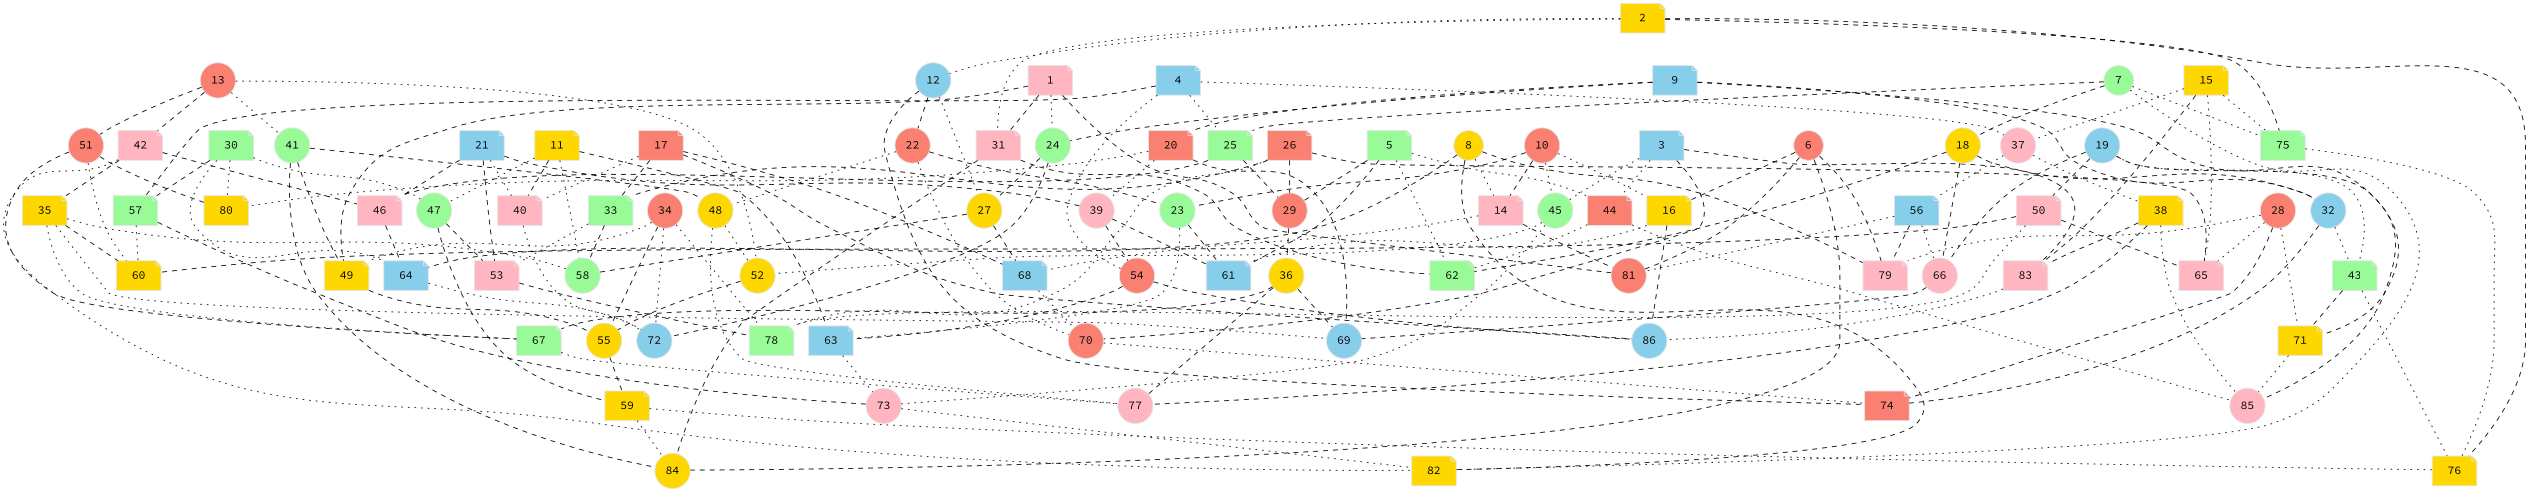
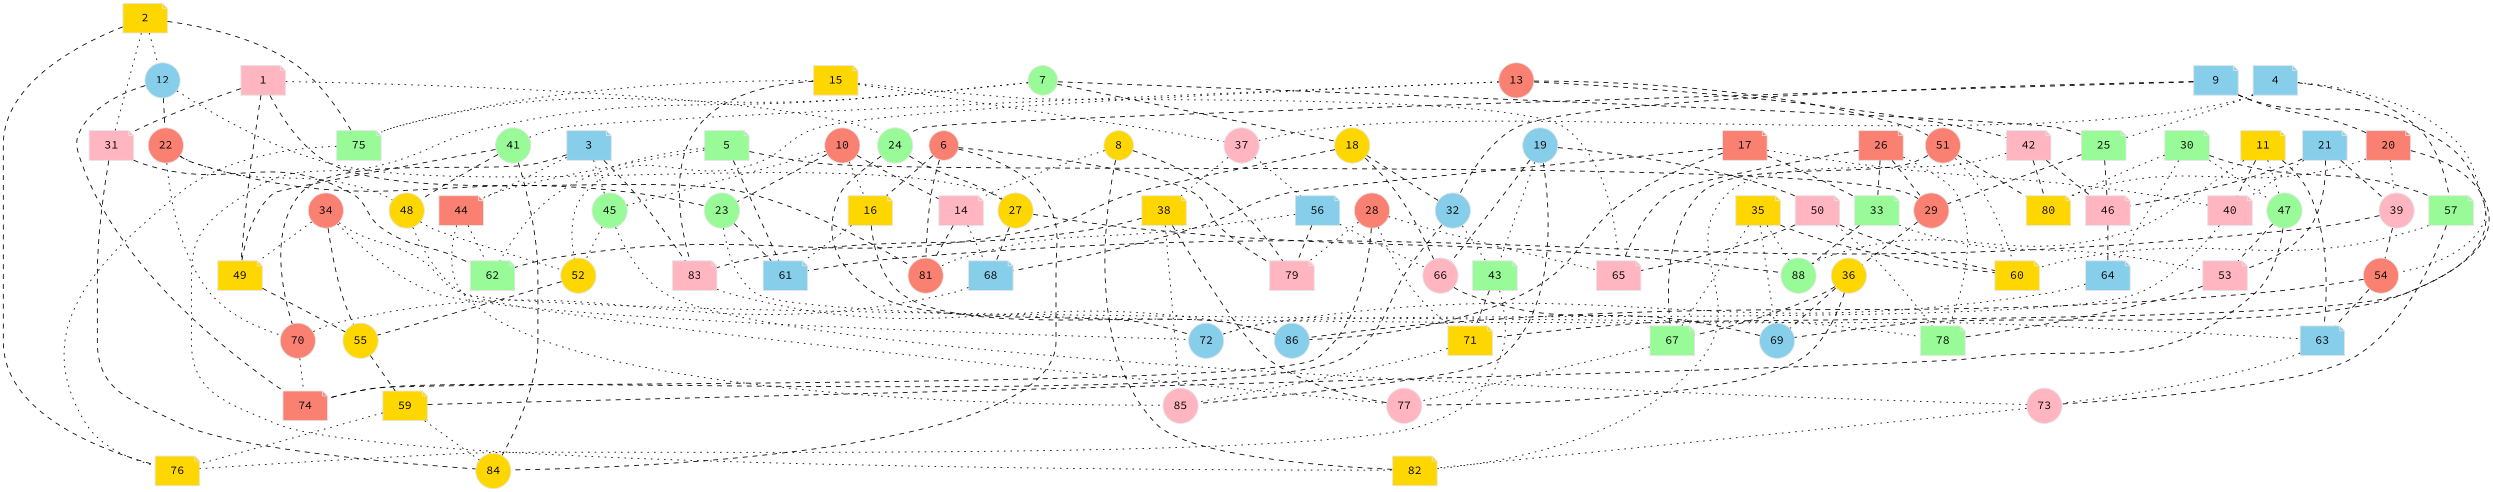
edge "42" -- "35": now "42" -- "80"
edge "8" -- "64": removed
node "58": label "58" -> "88"
